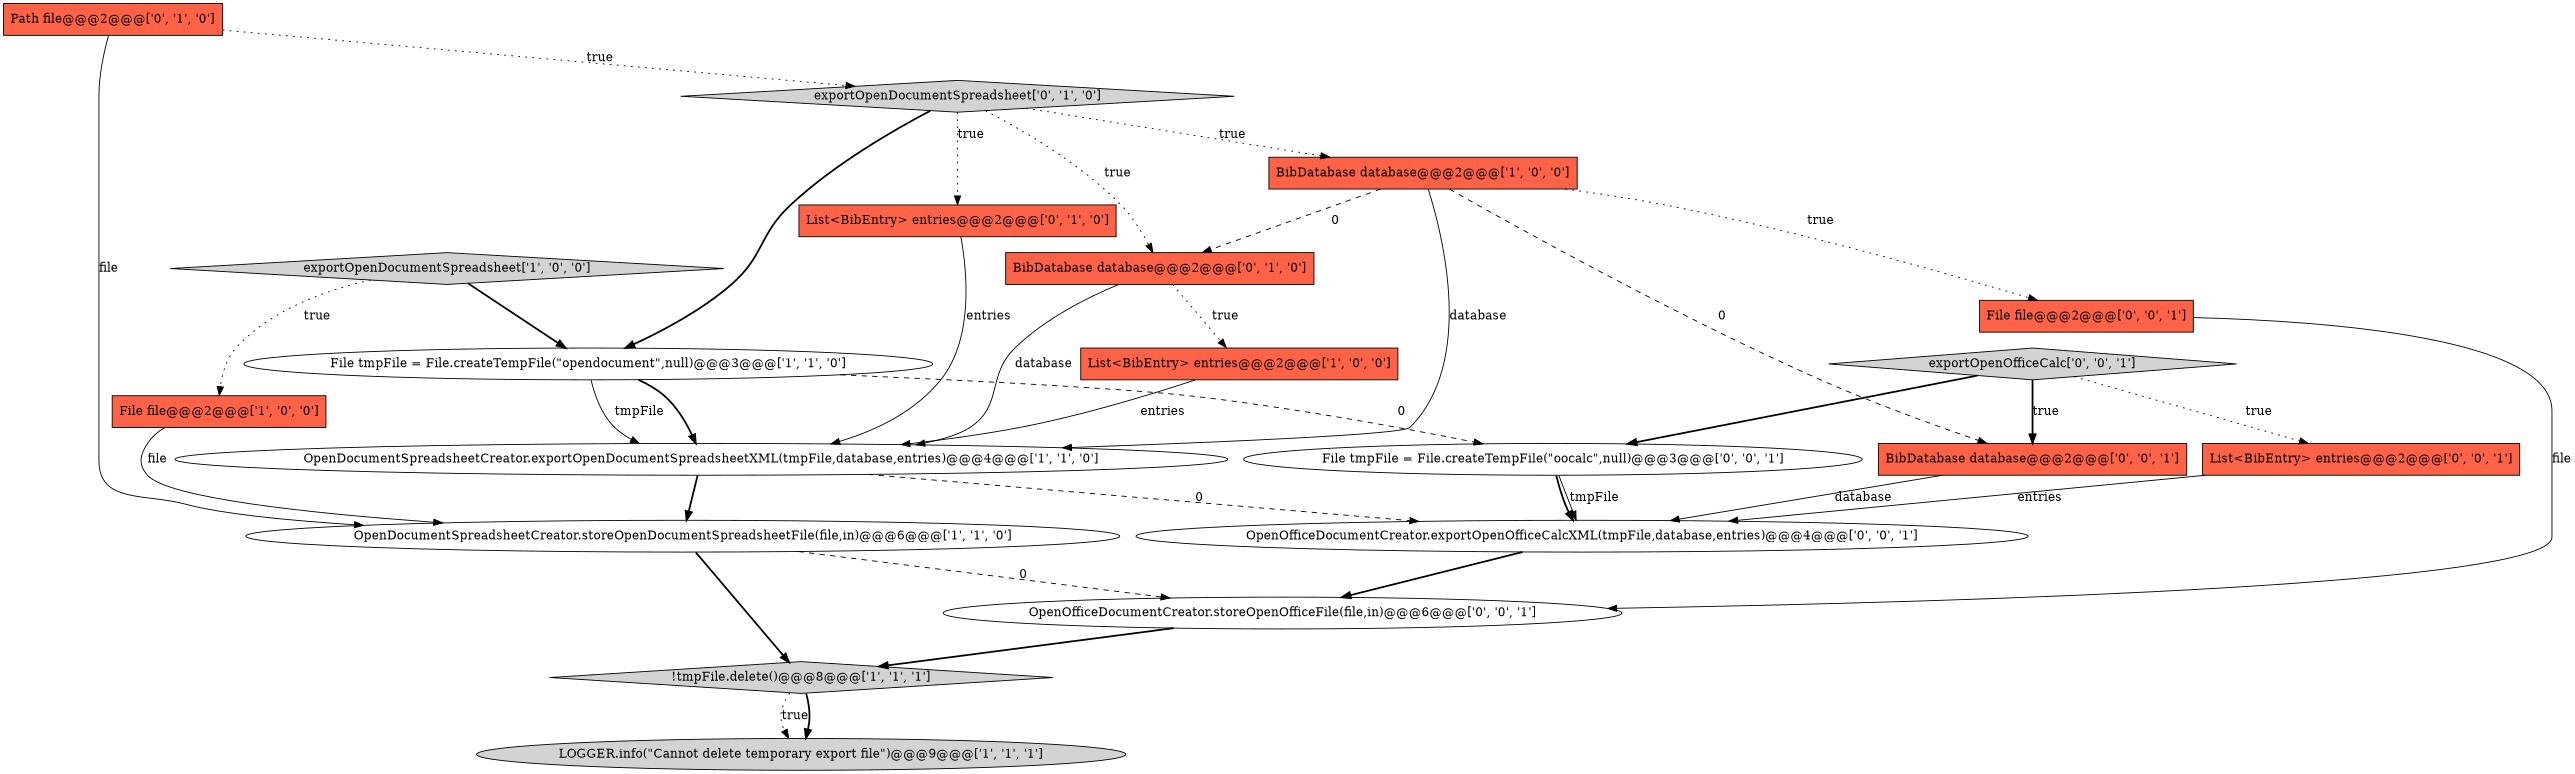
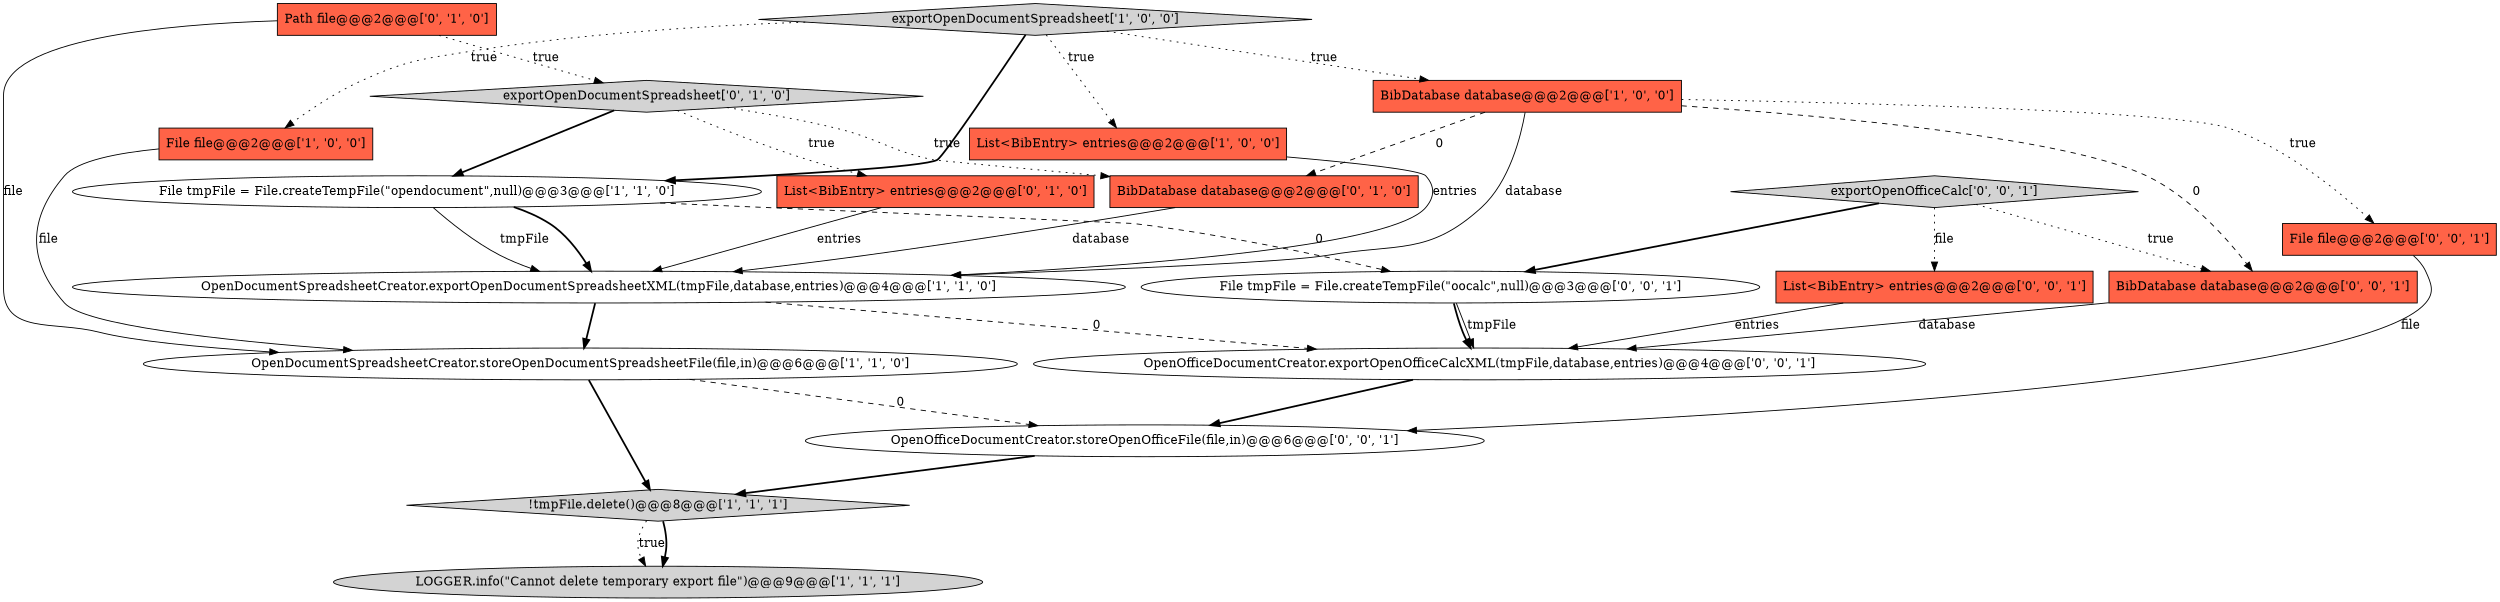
edge "exportOpenDocumentSpreadsheet['0', '1', '0']" -> "BibDatabase database@@@2@@@['1', '0', '0']": now "exportOpenDocumentSpreadsheet['1', '0', '0']" -> "BibDatabase database@@@2@@@['1', '0', '0']"
edge "BibDatabase database@@@2@@@['0', '1', '0']" -> "List<BibEntry> entries@@@2@@@['1', '0', '0']": now "exportOpenDocumentSpreadsheet['1', '0', '0']" -> "List<BibEntry> entries@@@2@@@['1', '0', '0']"
edge "exportOpenOfficeCalc['0', '0', '1']" -> "BibDatabase database@@@2@@@['0', '0', '1']": style bold -> dotted
edge "exportOpenOfficeCalc['0', '0', '1']" -> "List<BibEntry> entries@@@2@@@['0', '0', '1']": label "true" -> "file"
